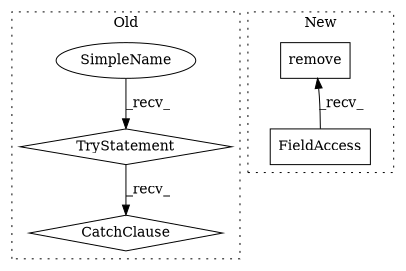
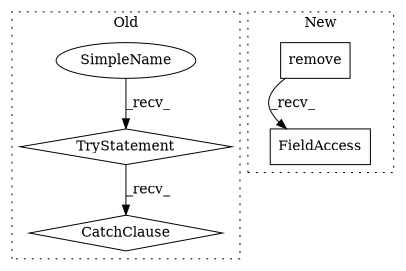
edge "FieldAccess" -> "remove": reversed
